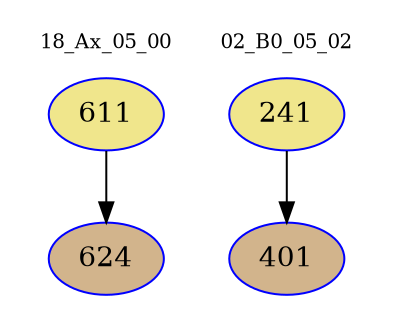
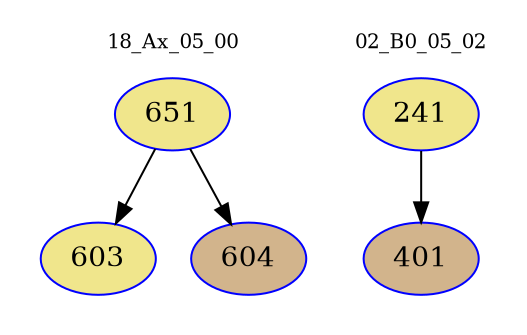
node "611": label "611" -> "651"
node "603": added
node "624": label "624" -> "604"
